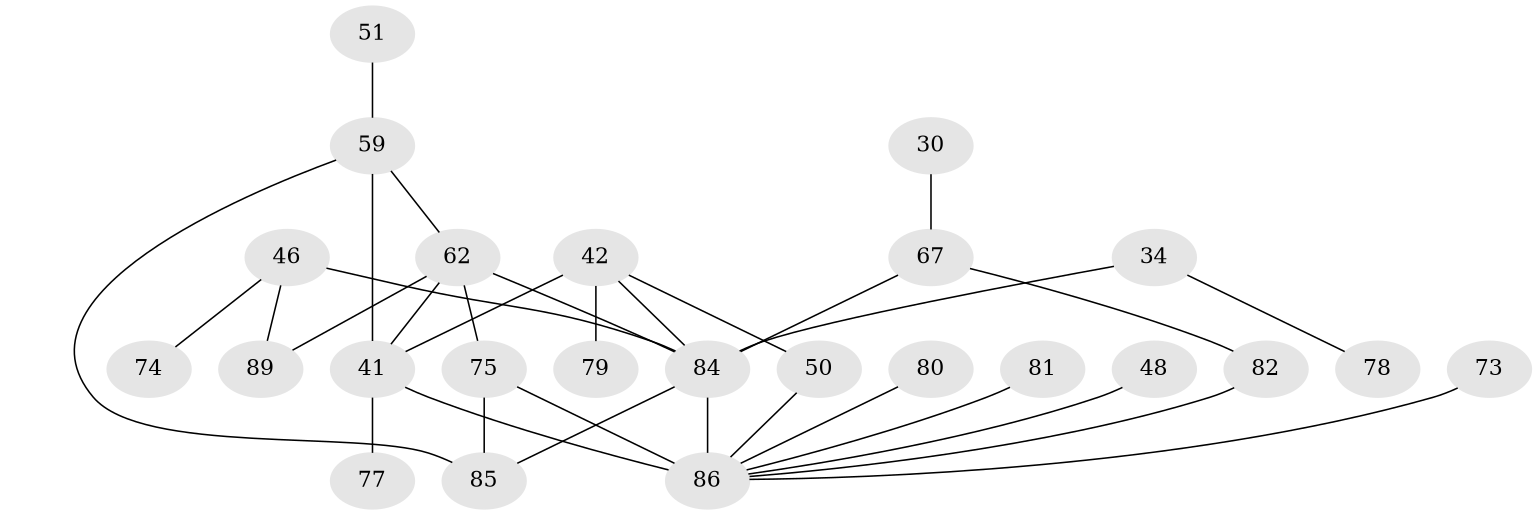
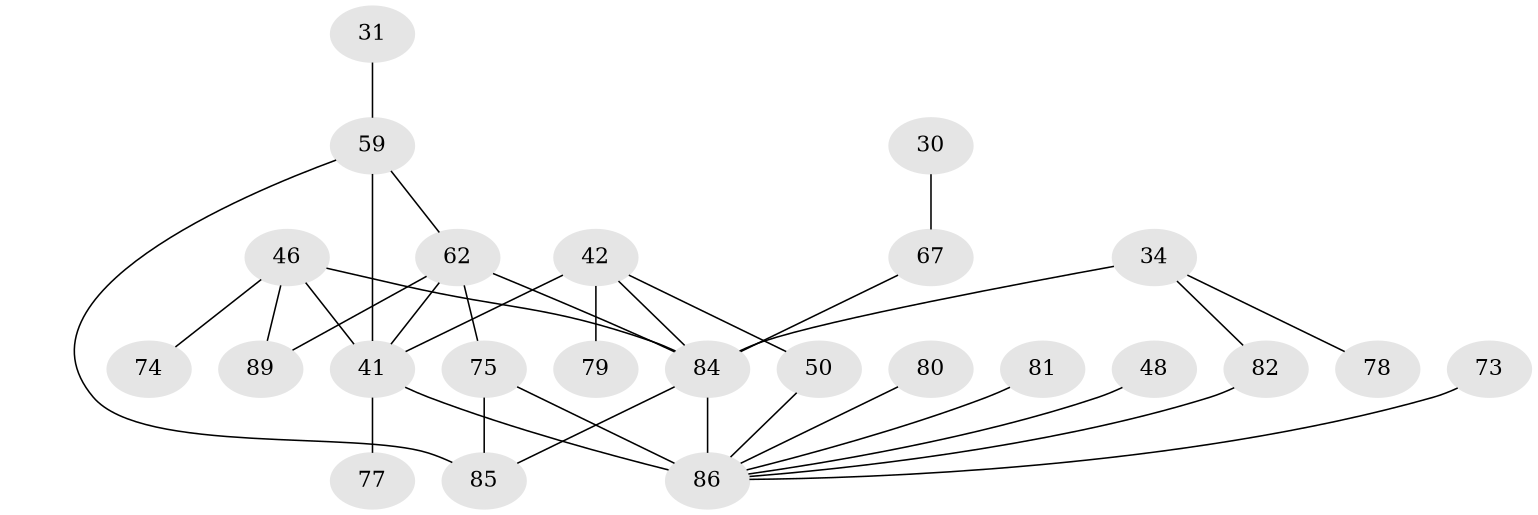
node "51": label "51" -> "31"
edge "67" -- "82": now "34" -- "82"
edge "46" -- "41": added
